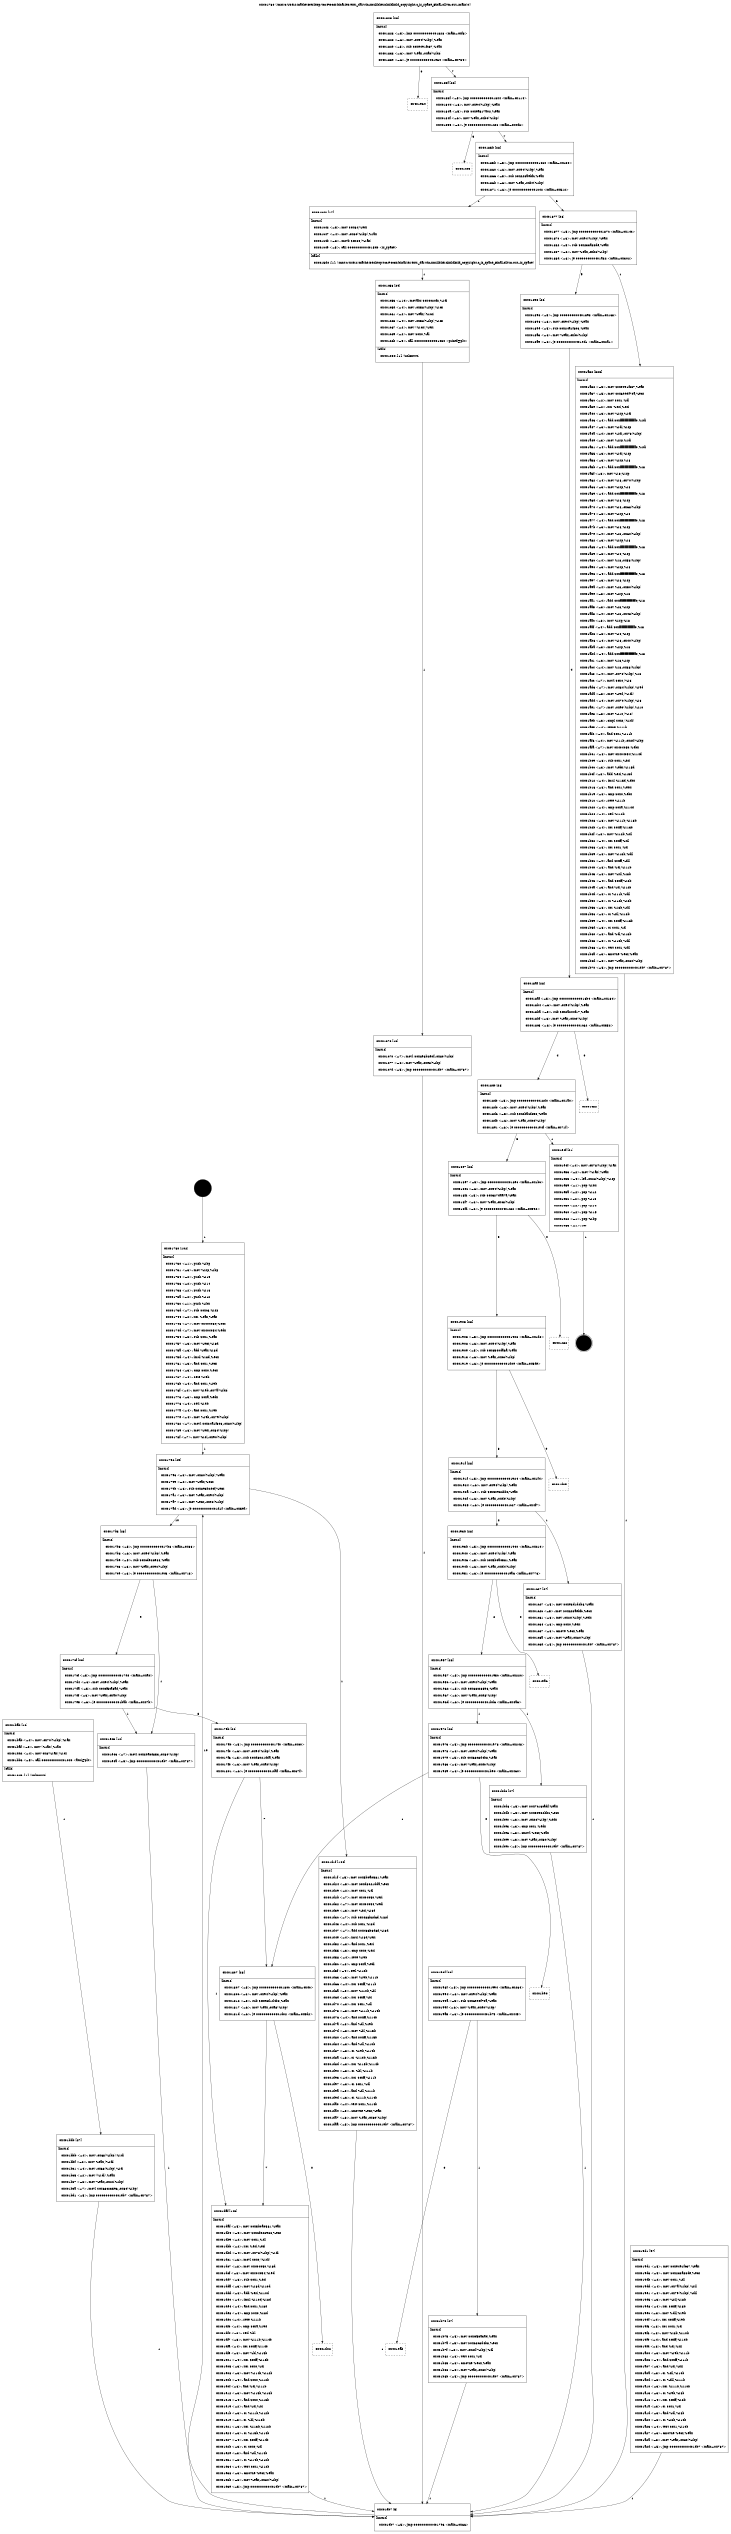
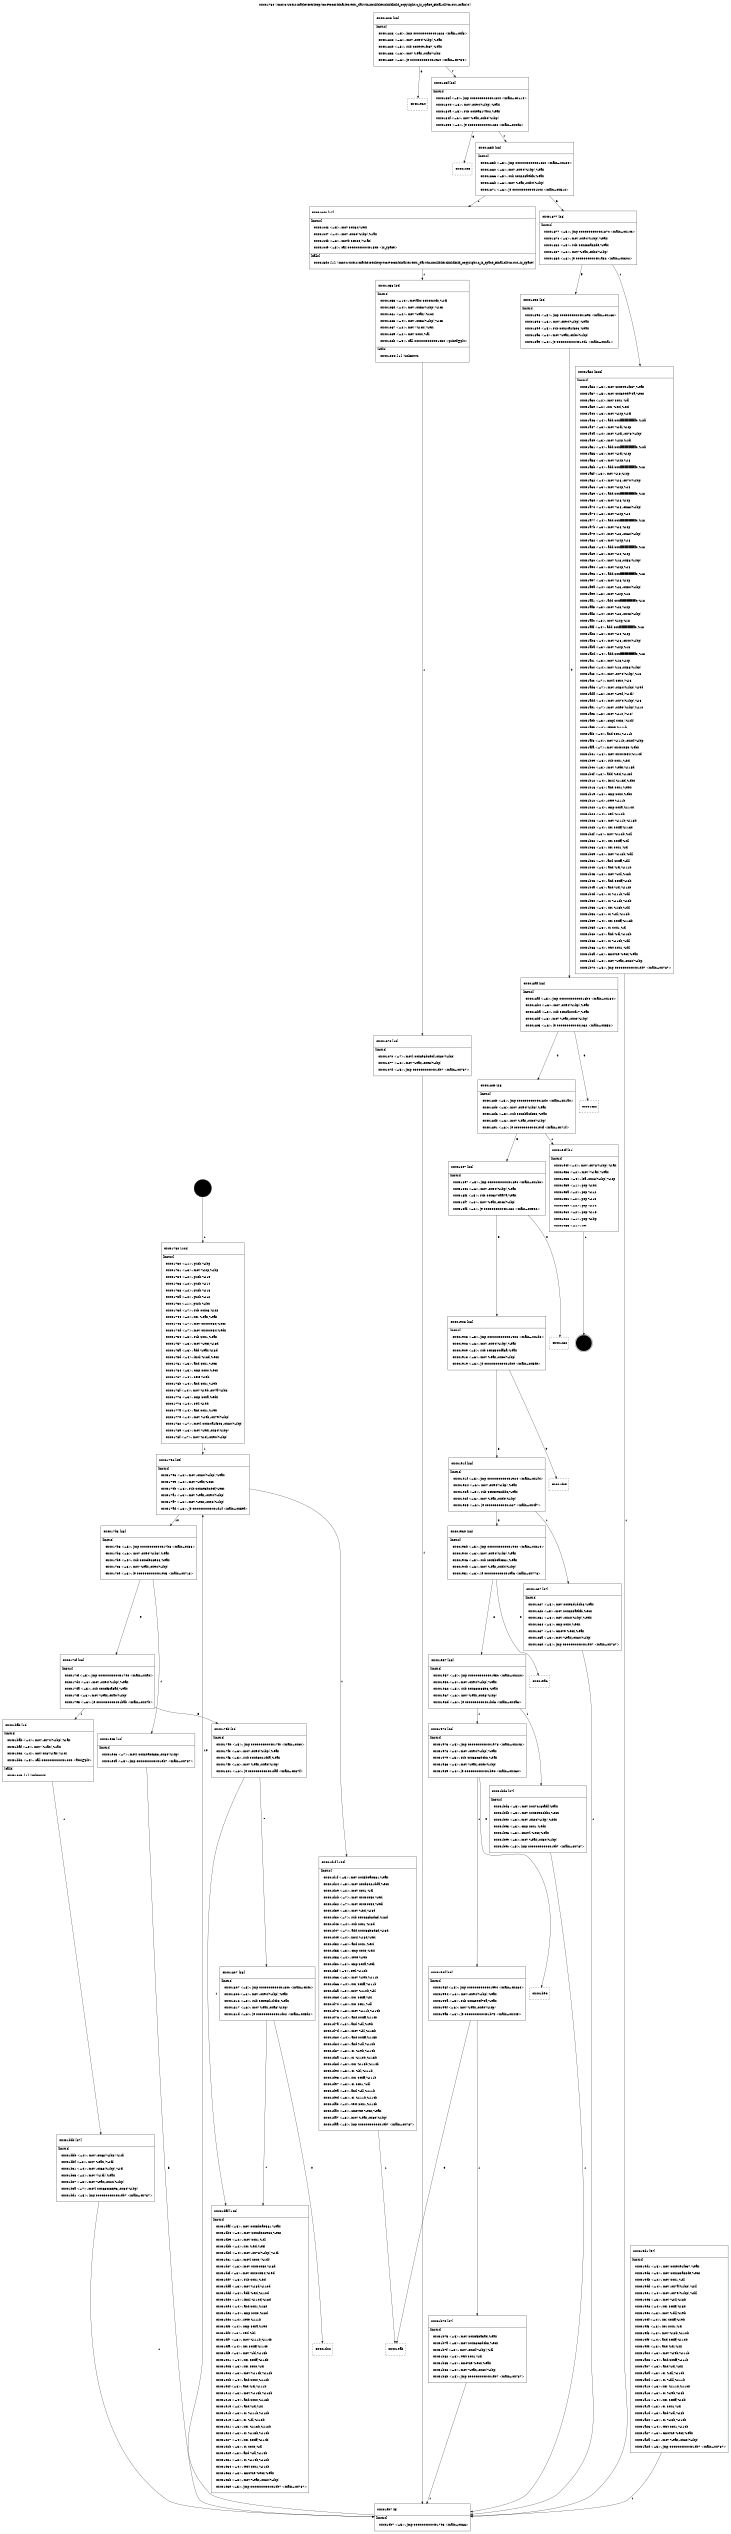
edge "0x4017cf [28]" -> "0x401e43 [12]": now "0x4017cf [28]" -> "0x401bab [16]"
edge "0x401973 [28]" -> "0x401807 [28]": now "0x401973 [28]" -> "0x40198f [28]"
edge "0x401e43 [12]" -> "0x401eb7 [5]": label " 1" -> " 5"
edge "0x401d1f [144]" -> "0x401eb7 [5]": now "0x401d1f [144]" -> "0x4019ab"
edge "0x401daf [148]" -> "0x401eb7 [5]": removed, label "1"
